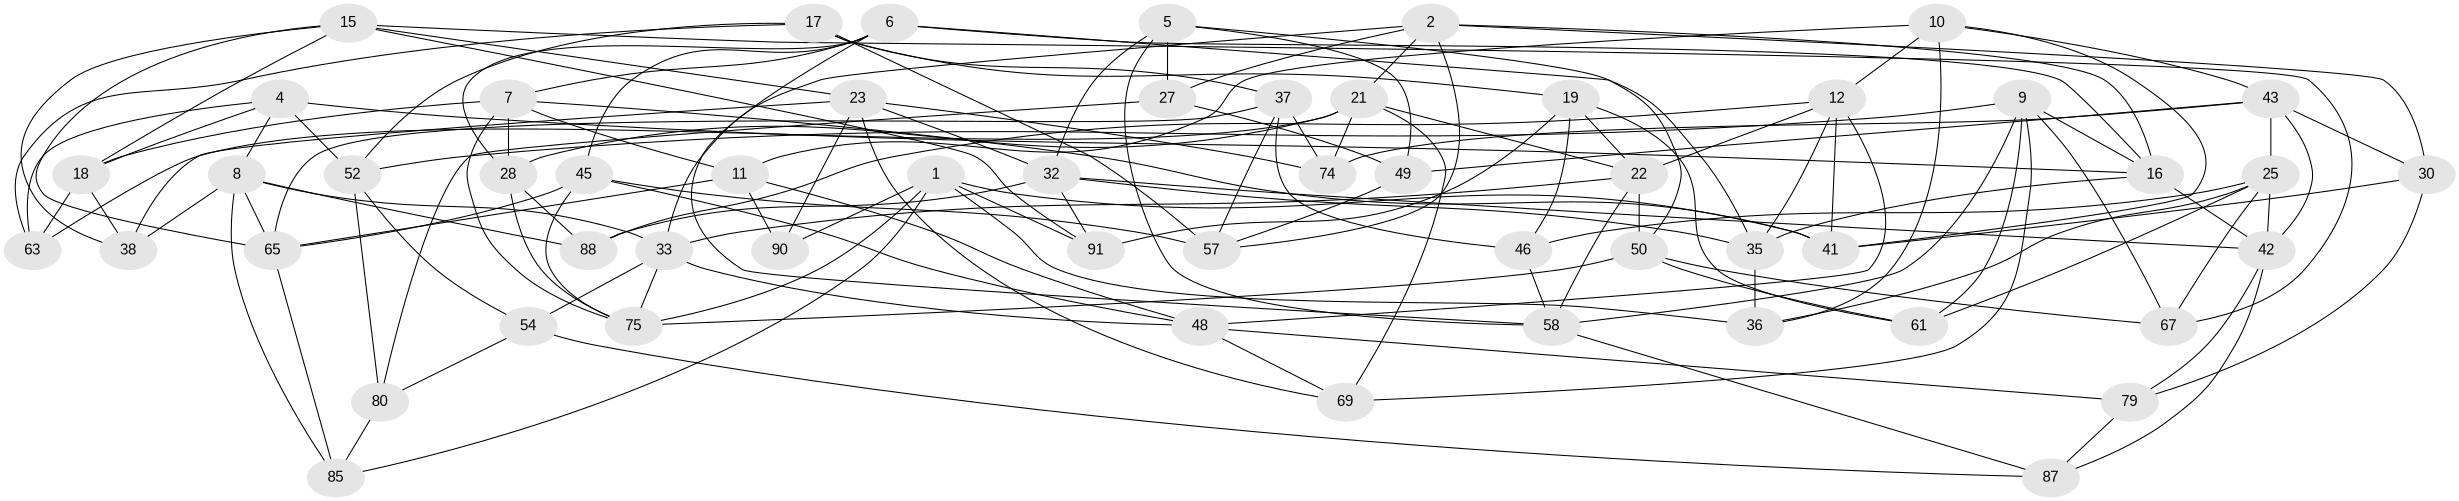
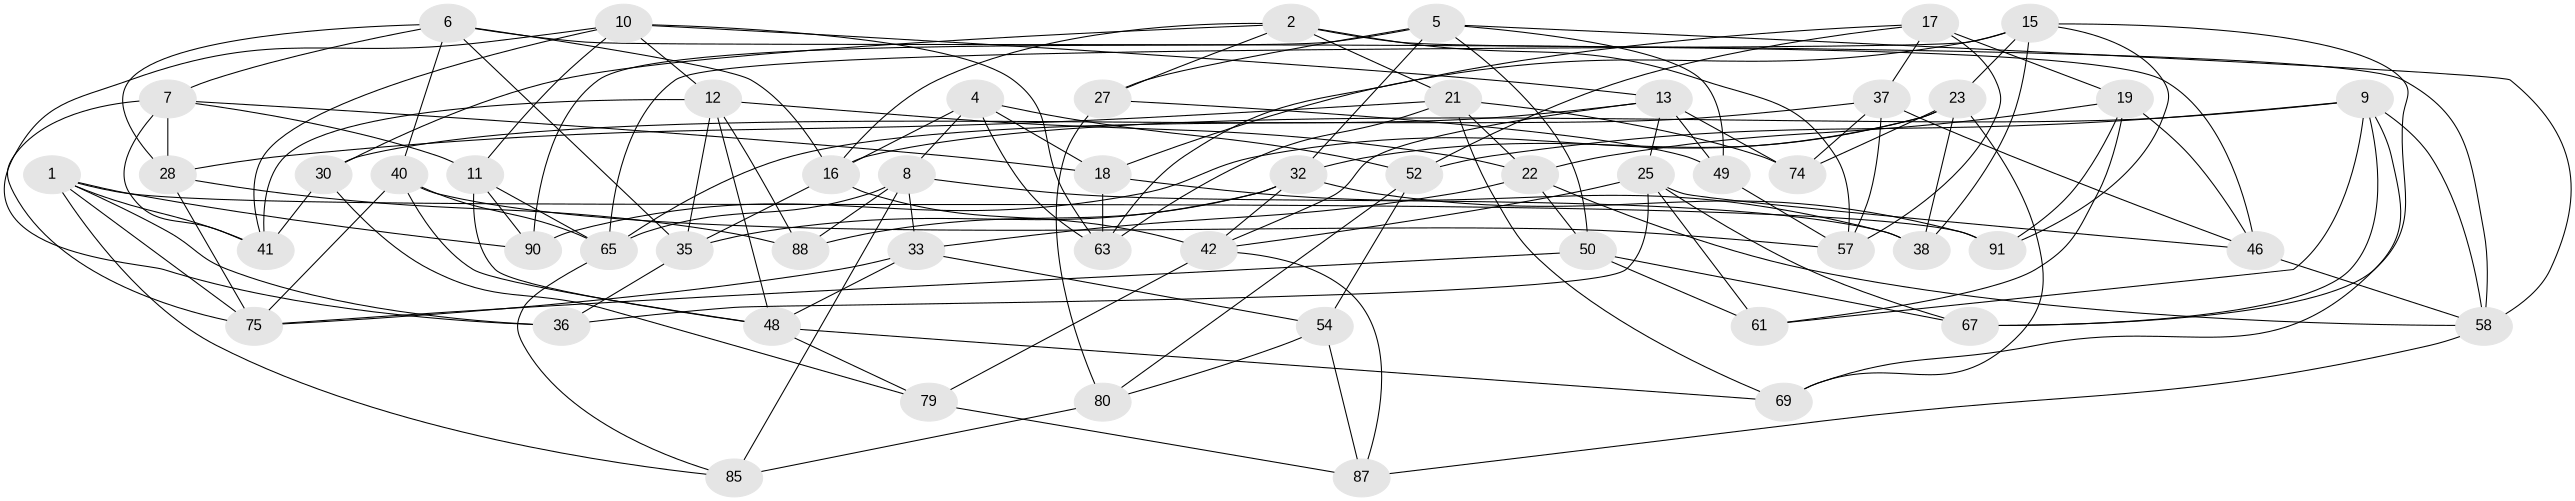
edge "5" -- "90": added
edge "2" -- "33": now "2" -- "46"
edge "10" -- "63": added
node "43": label "43" -> "13"
node "45": label "45" -> "40"
